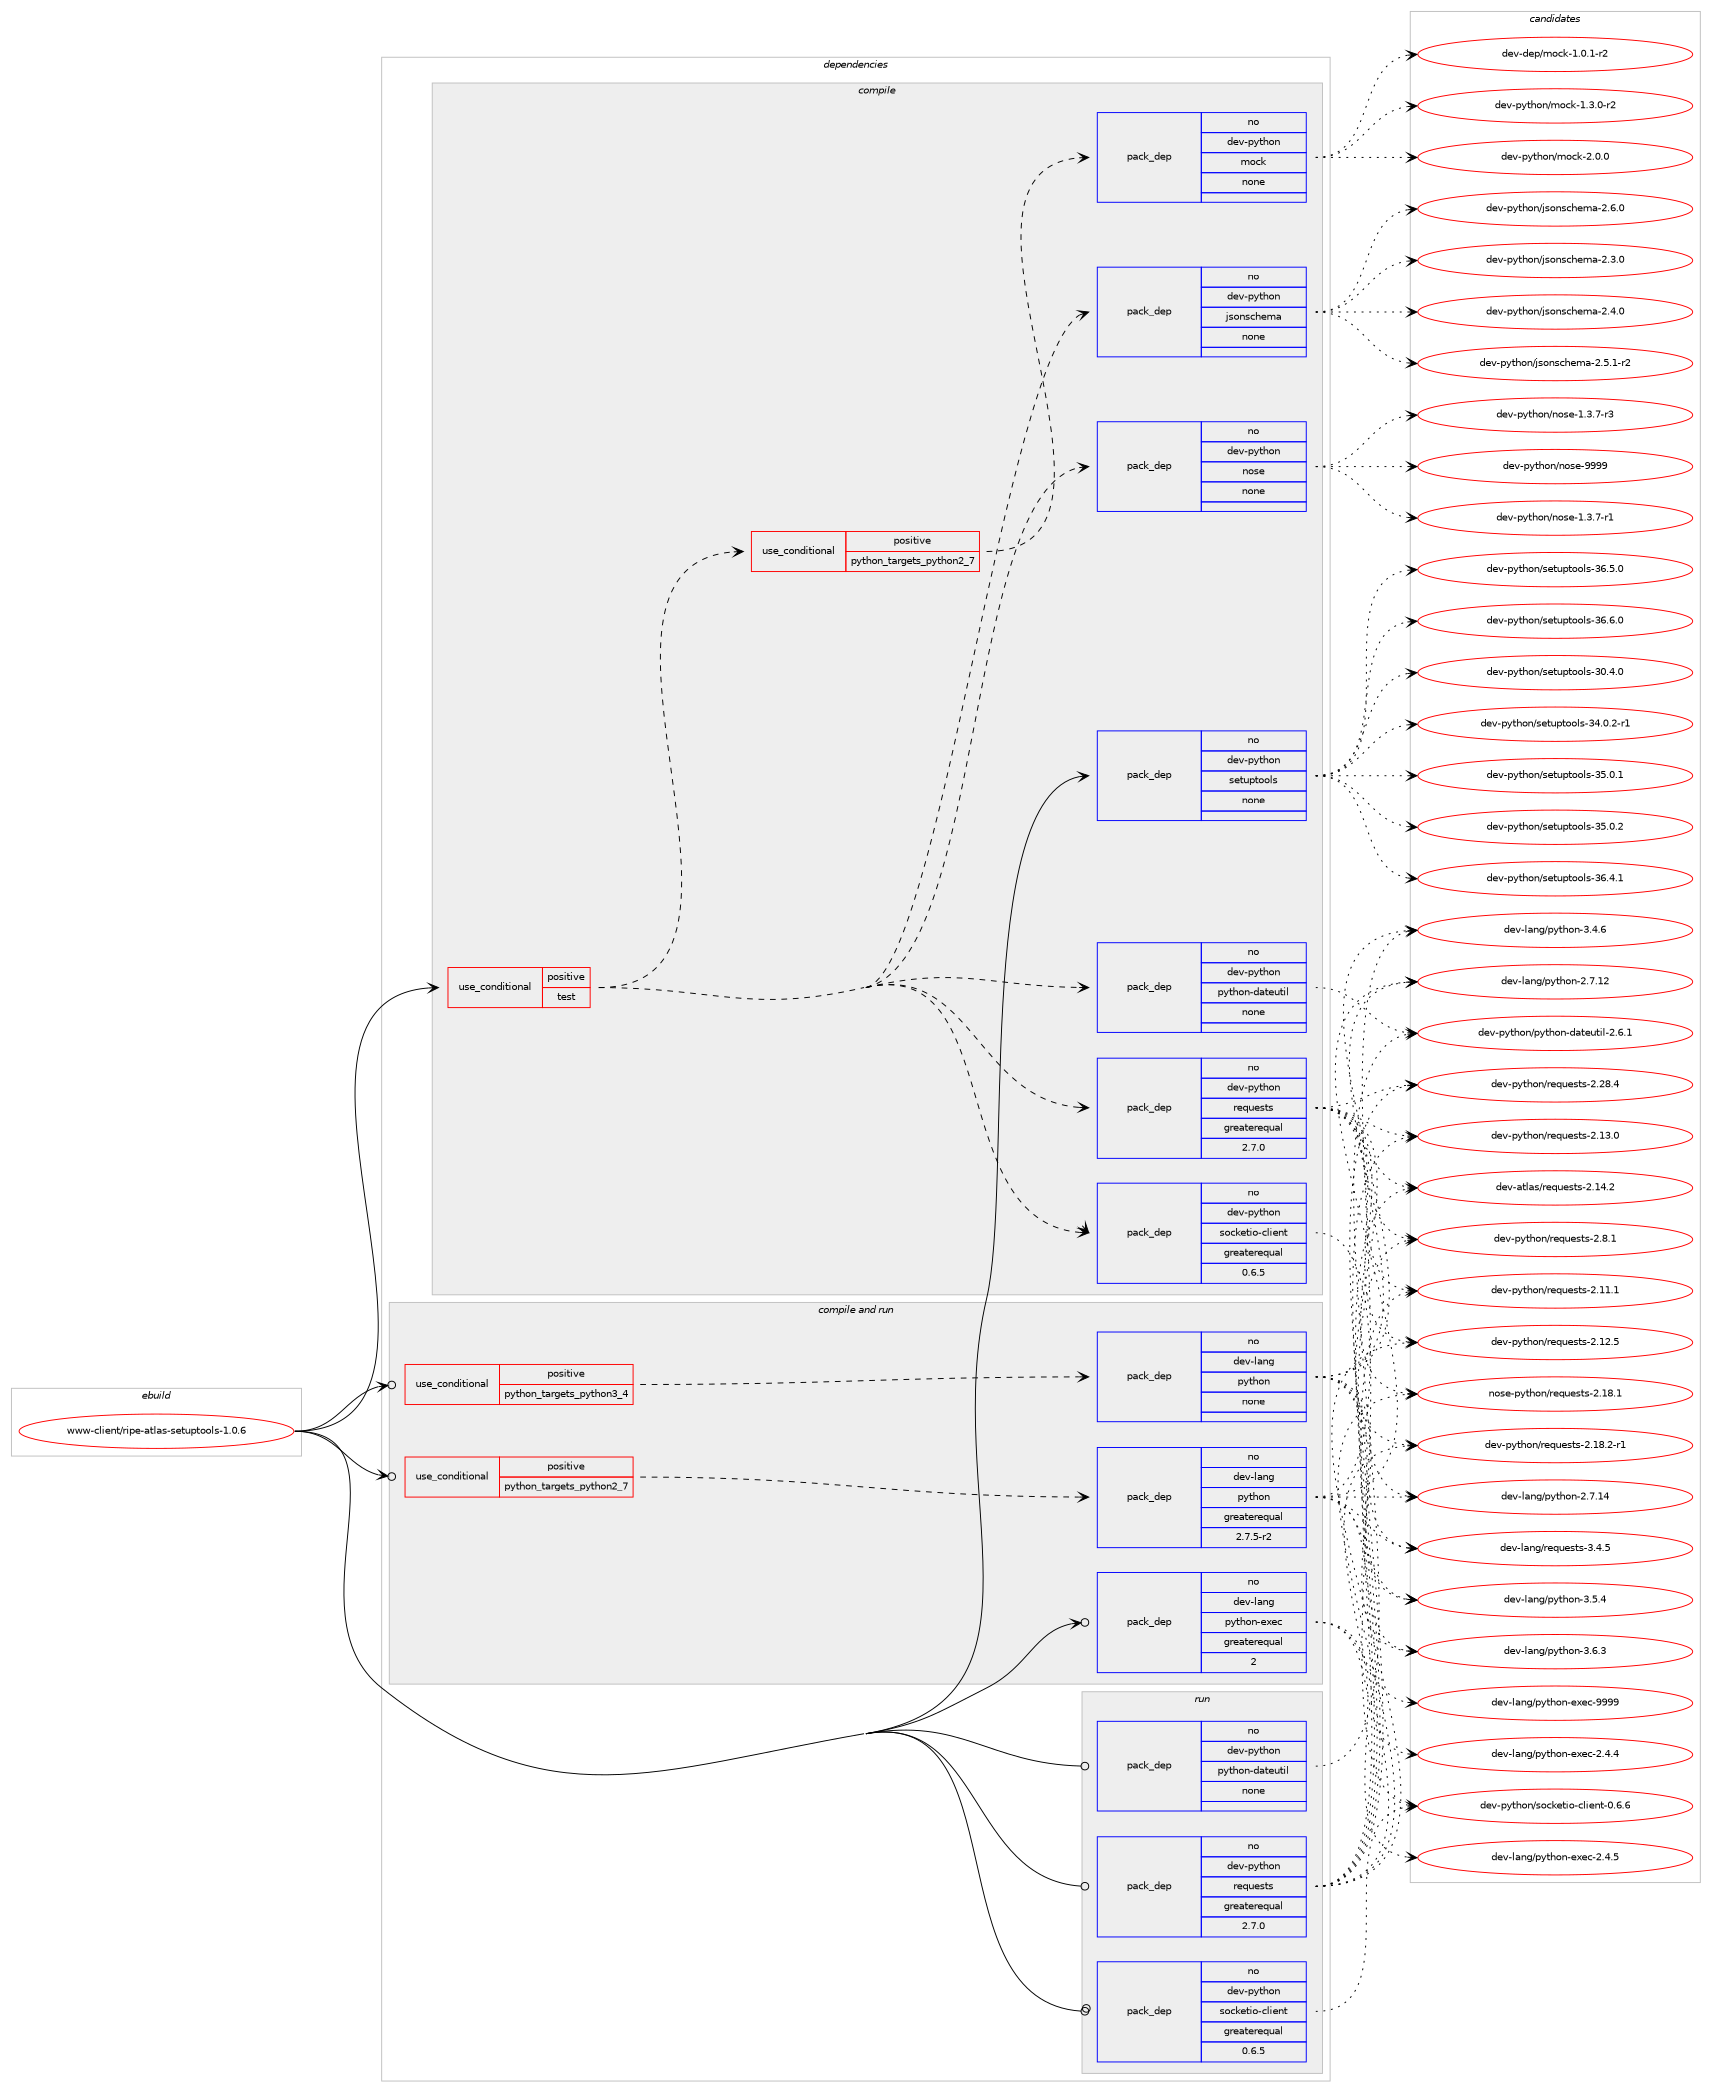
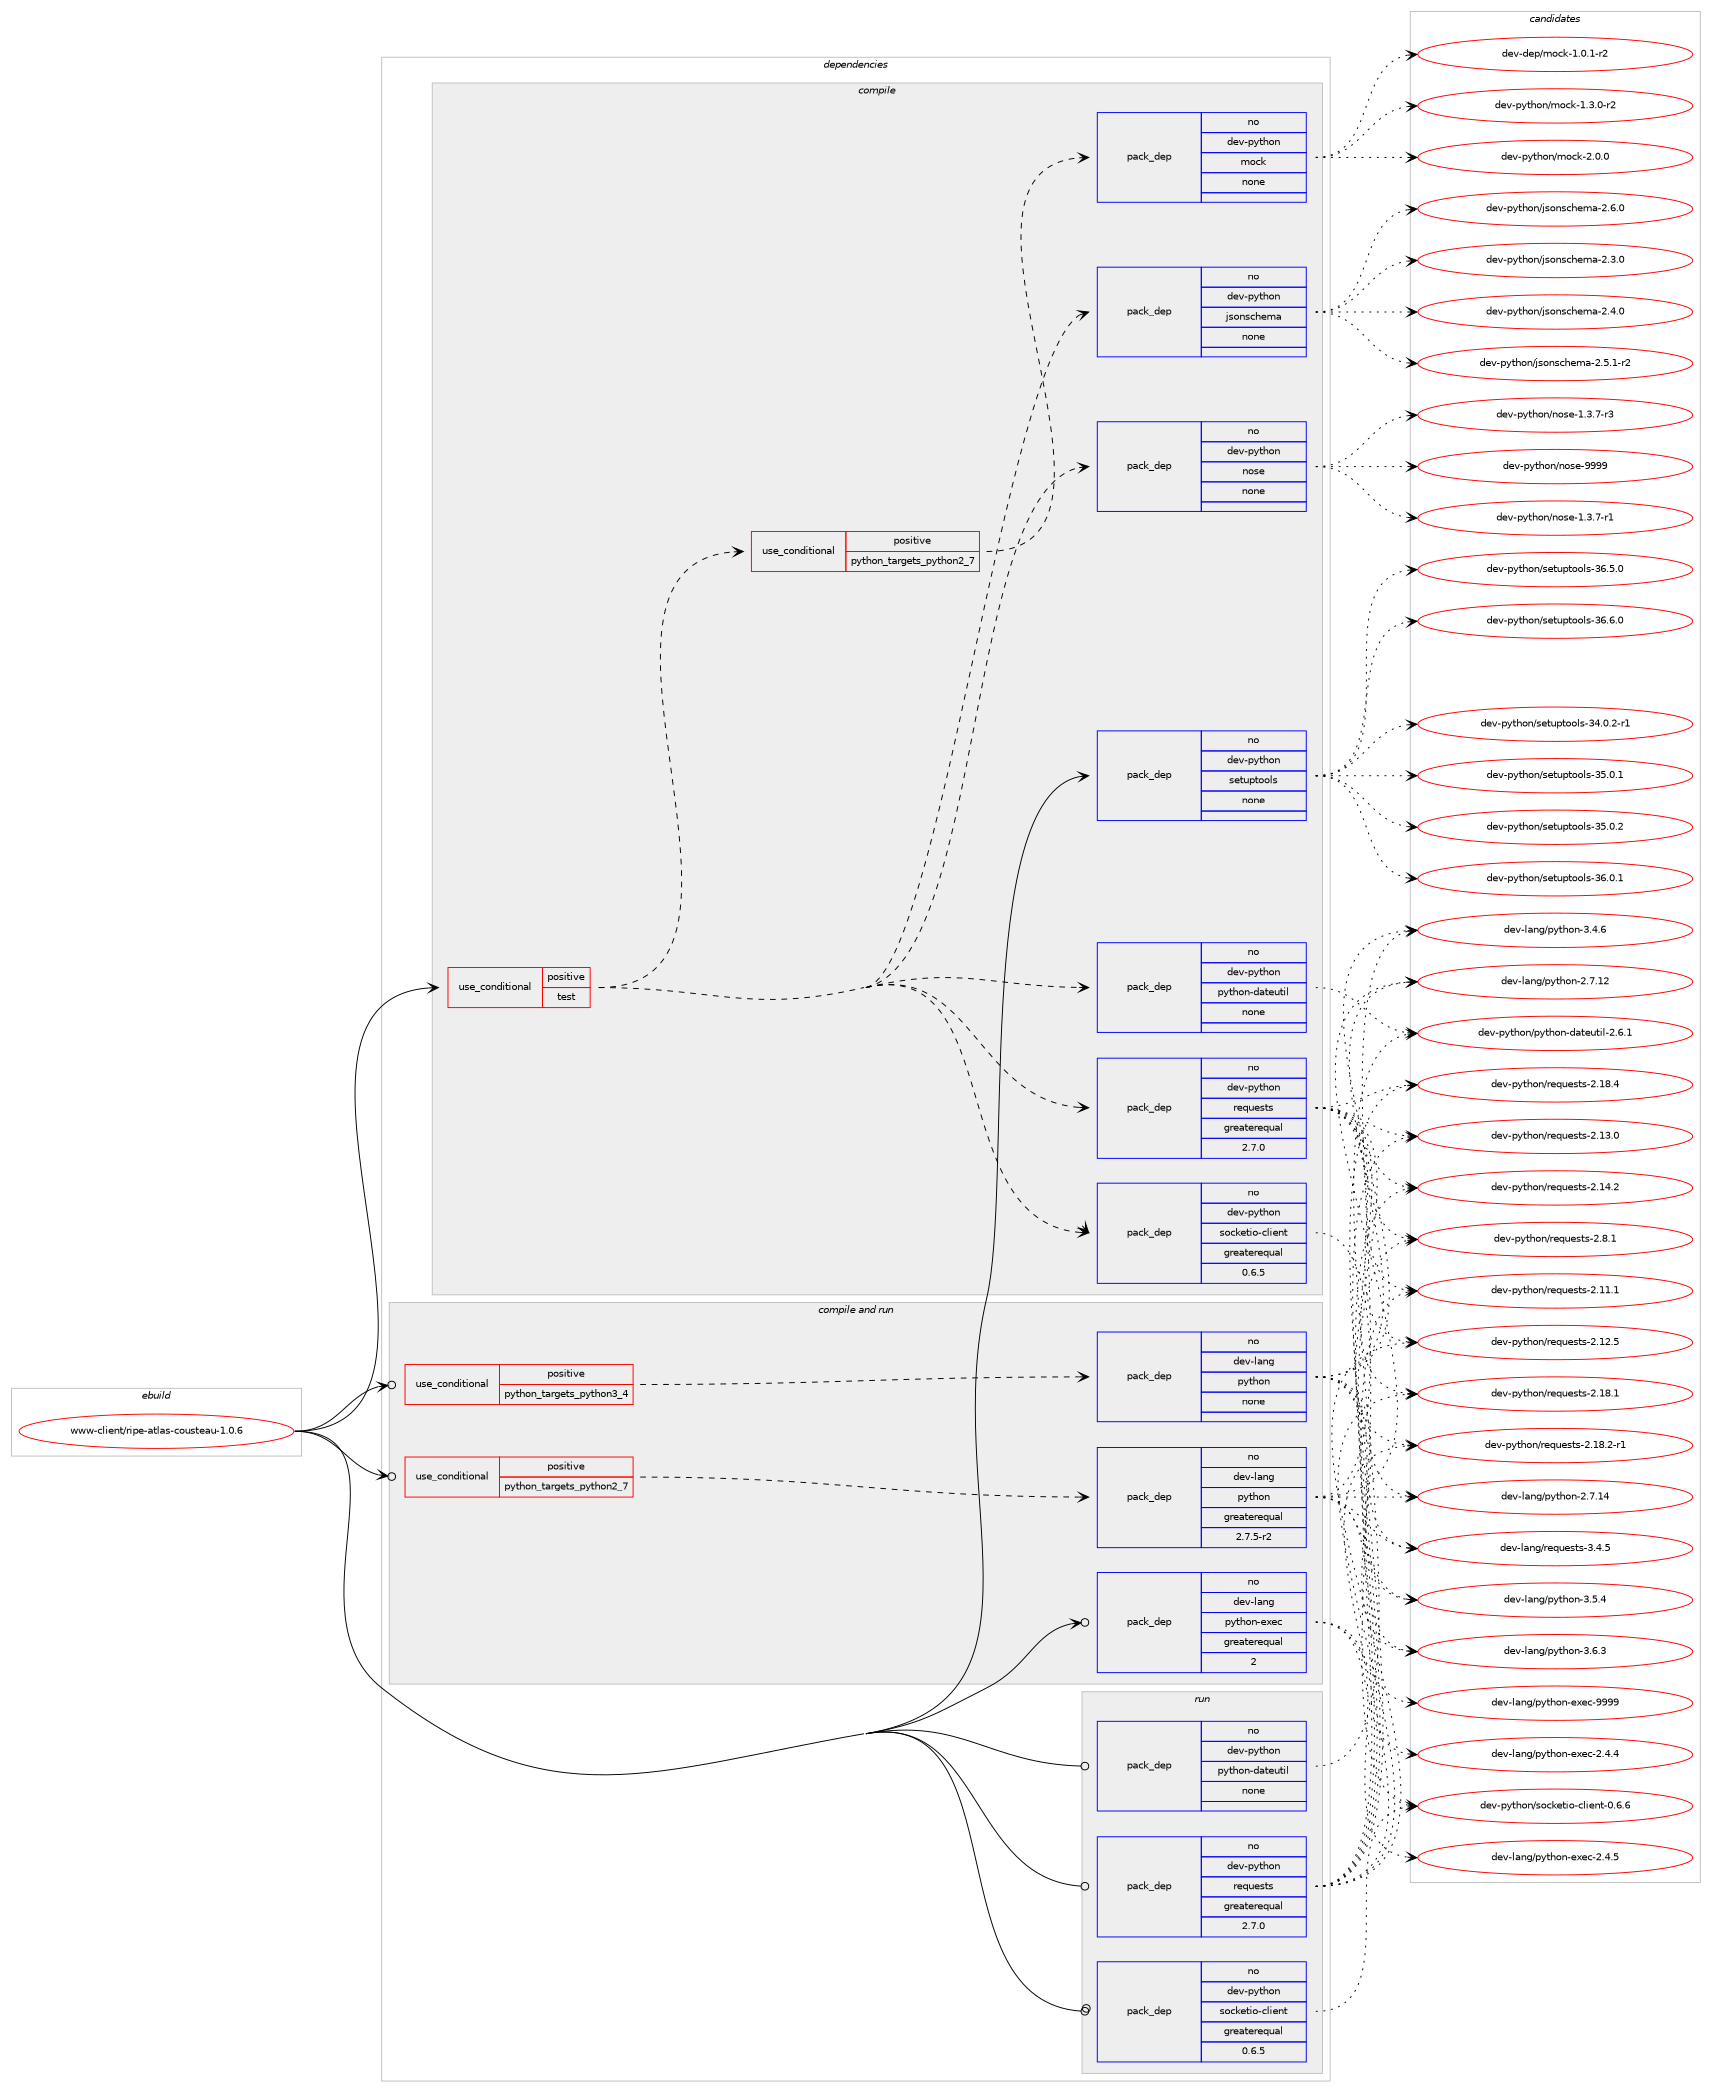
node "dev-python/setuptools-30.4.0": removed
node "dev-python/setuptools-36.4.1": label "dev-python/setuptools-36.4.1" -> "dev-python/setuptools-36.0.1"
node "dev-python/requests-2.28.4": label "dev-python/requests-2.28.4" -> "dev-python/requests-2.18.4"
node "dev-atlas/requests-2.14.2": label "dev-atlas/requests-2.14.2" -> "dev-python/requests-2.14.2"
node "nose-python/requests-2.18.1": label "nose-python/requests-2.18.1" -> "dev-python/requests-2.18.1"
node "www-client/ripe-atlas-setuptools-1.0.6": label "www-client/ripe-atlas-setuptools-1.0.6" -> "www-client/ripe-atlas-cousteau-1.0.6"
